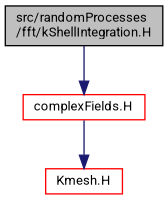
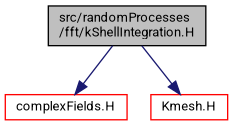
edge "complexFields.H" -> "Kmesh.H": now "src/randomProcesses /fft/kShellIntegration.H" -> "Kmesh.H"
